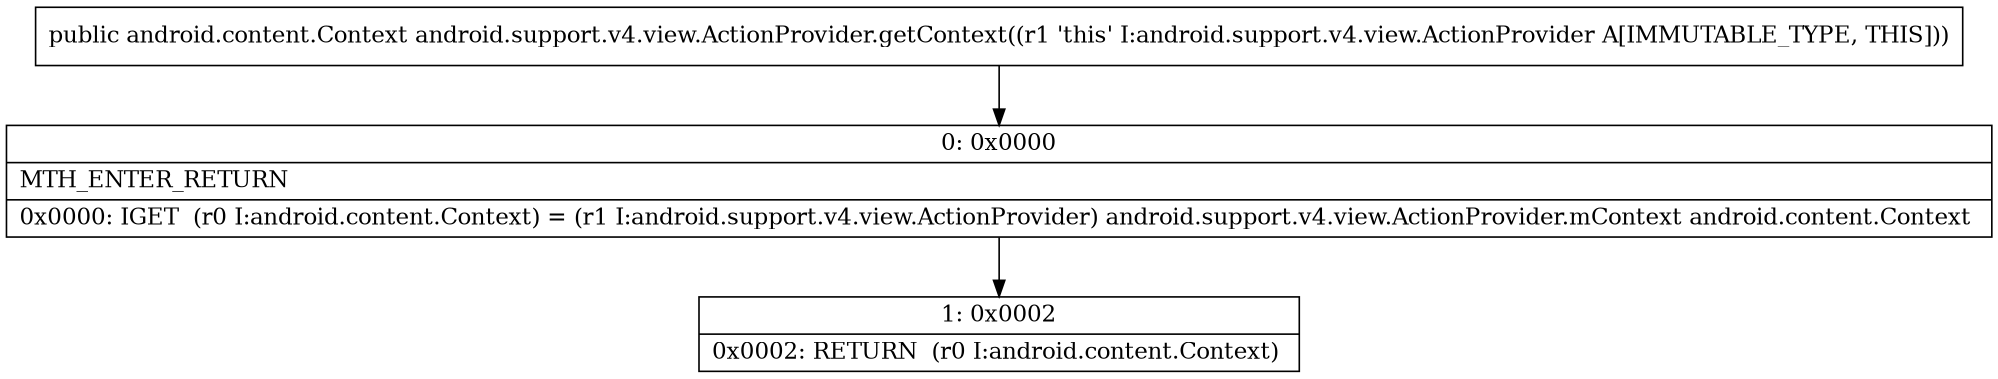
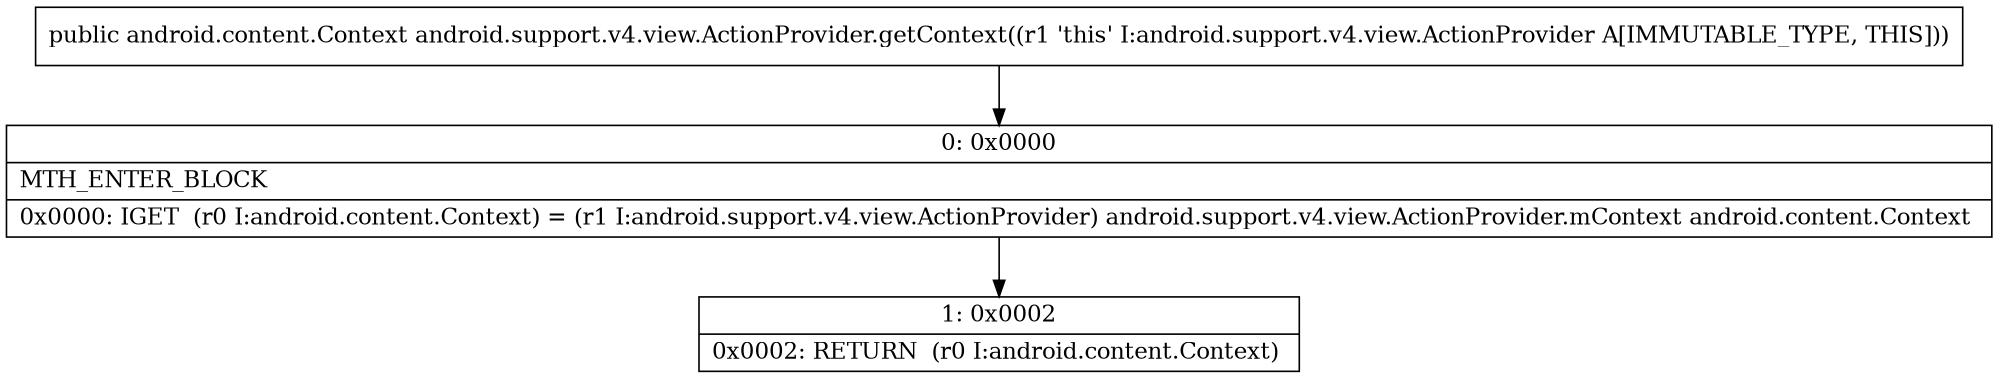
node "0: 0x0000": text "MTH_ENTER_RETURN" -> "MTH_ENTER_BLOCK"
